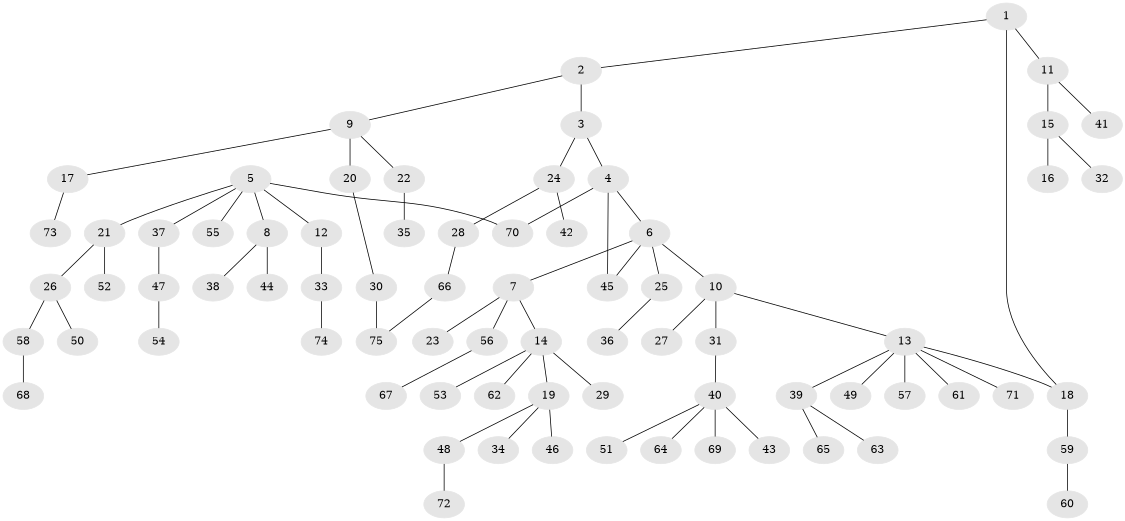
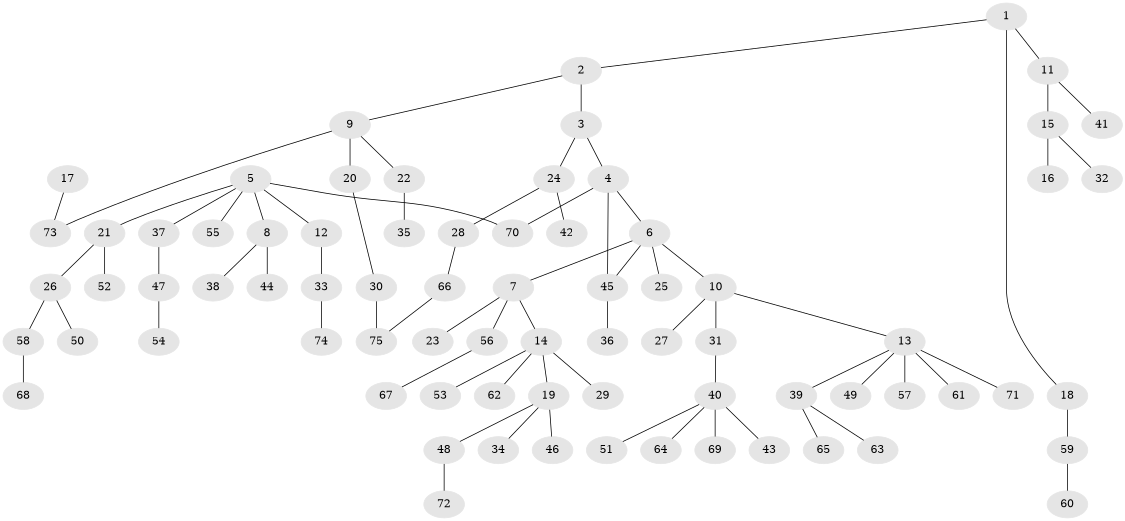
edge "9" -- "17": now "9" -- "73"
edge "25" -- "36": now "45" -- "36"
edge "13" -- "18": removed
